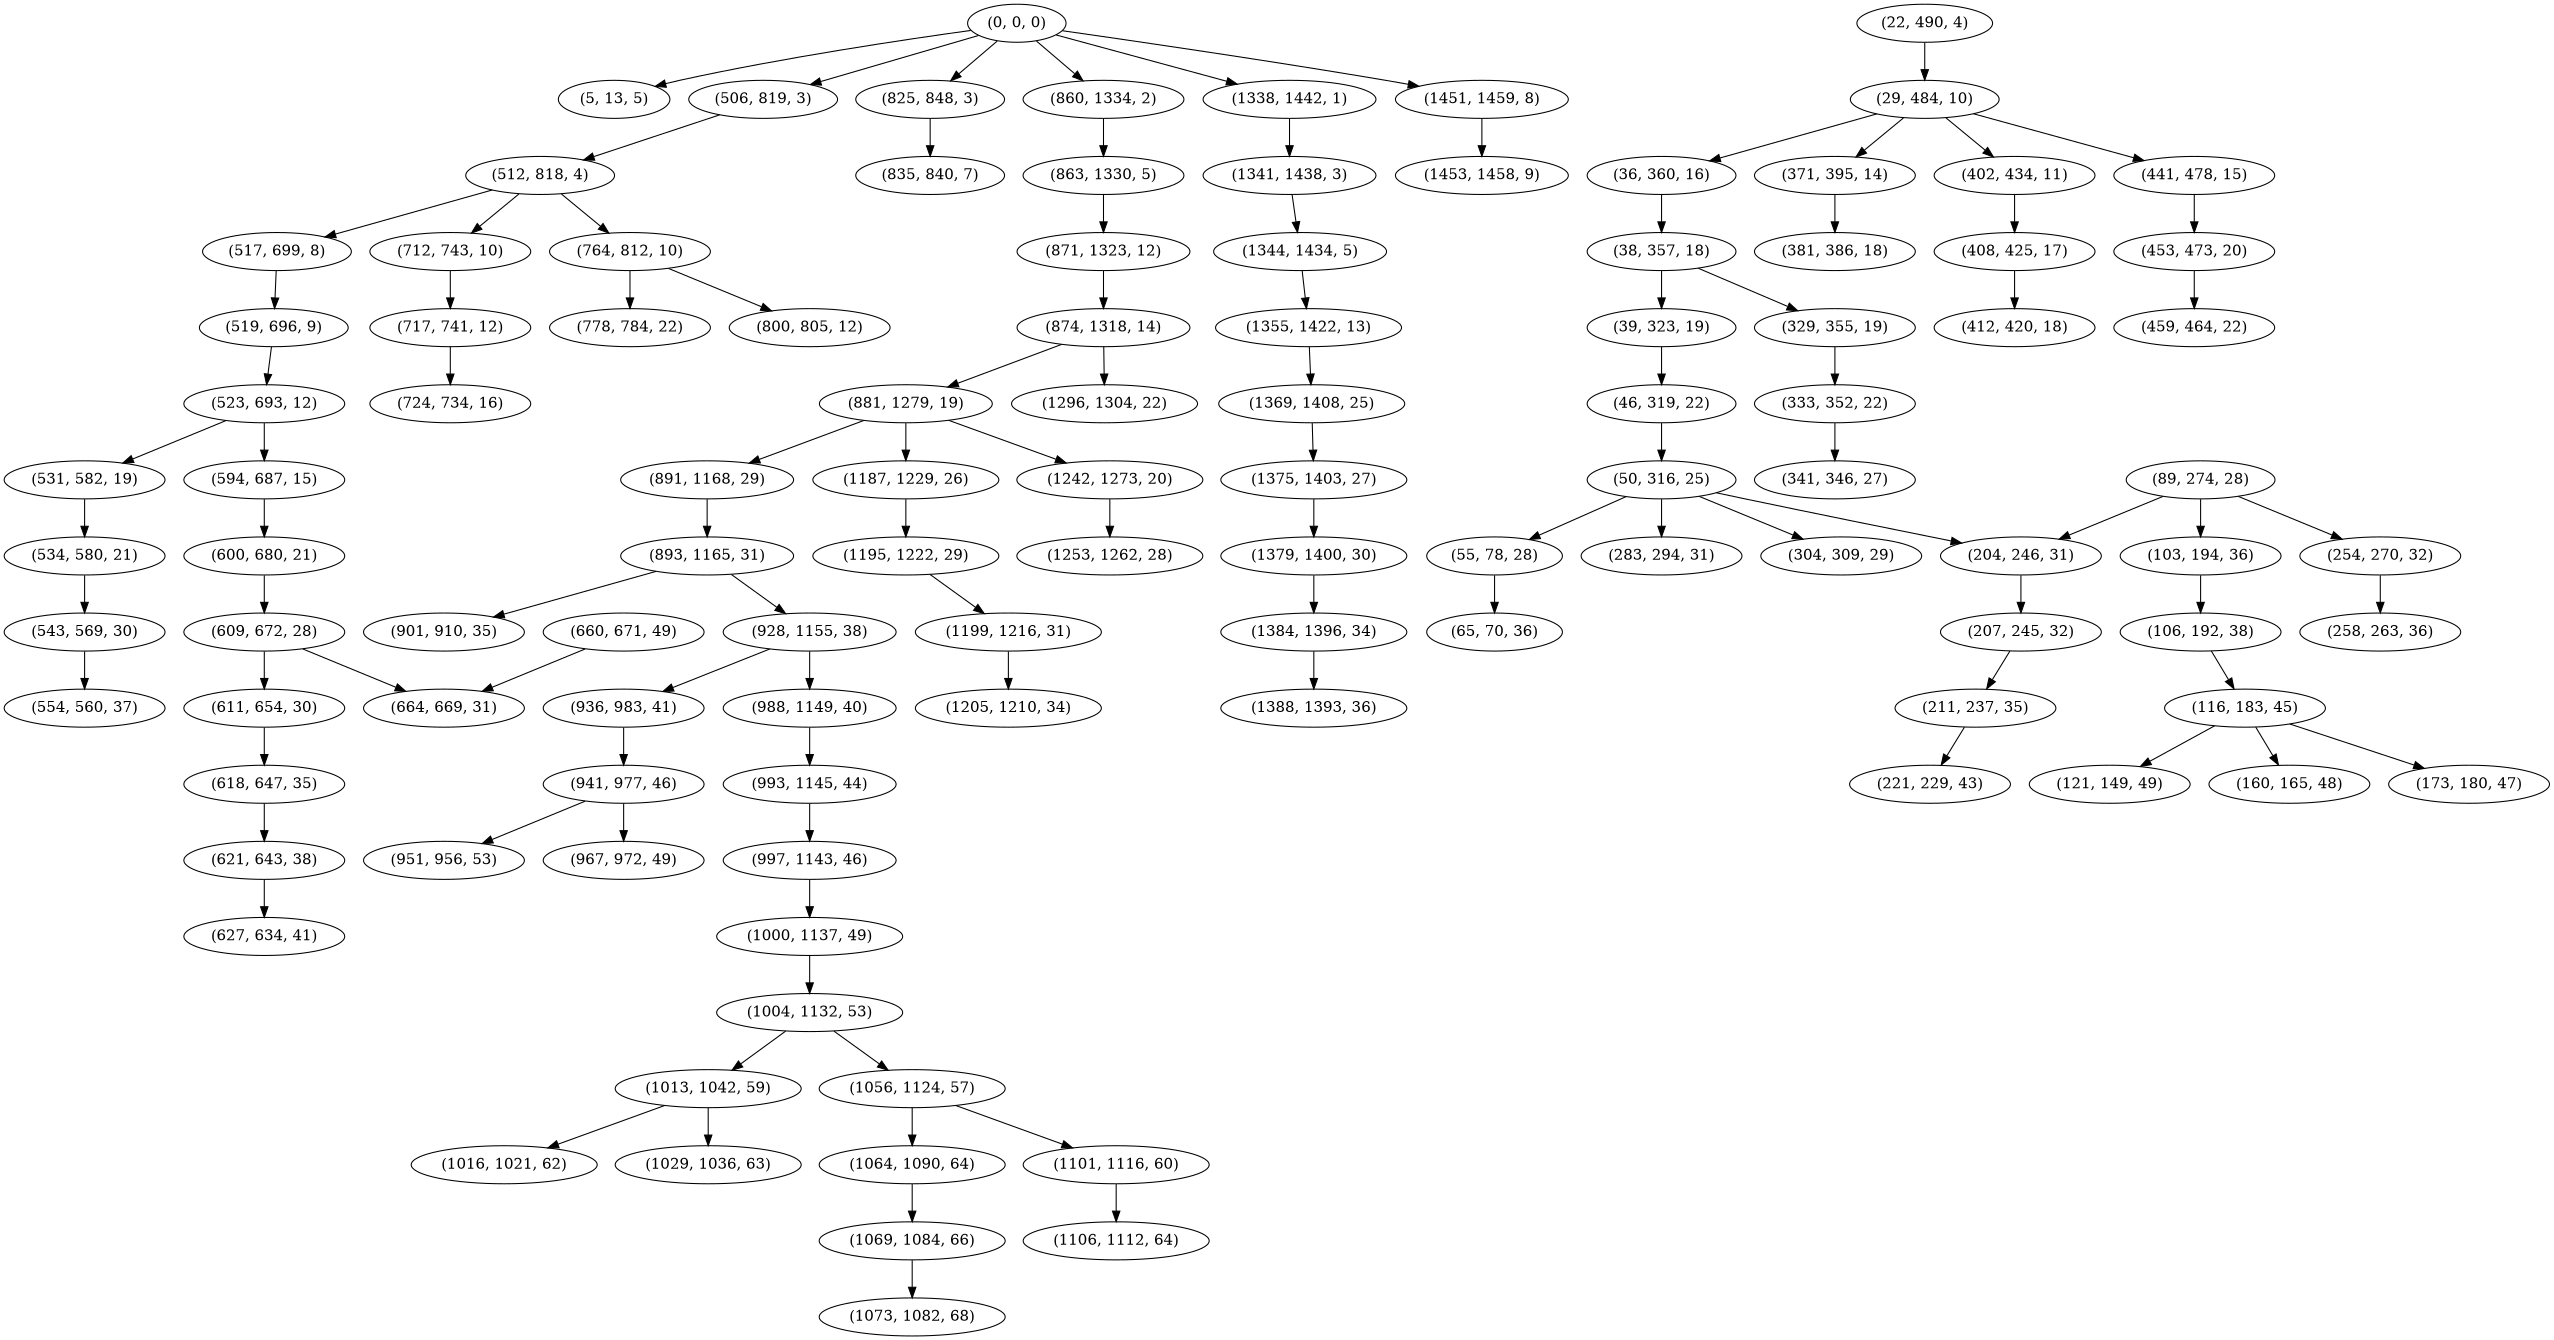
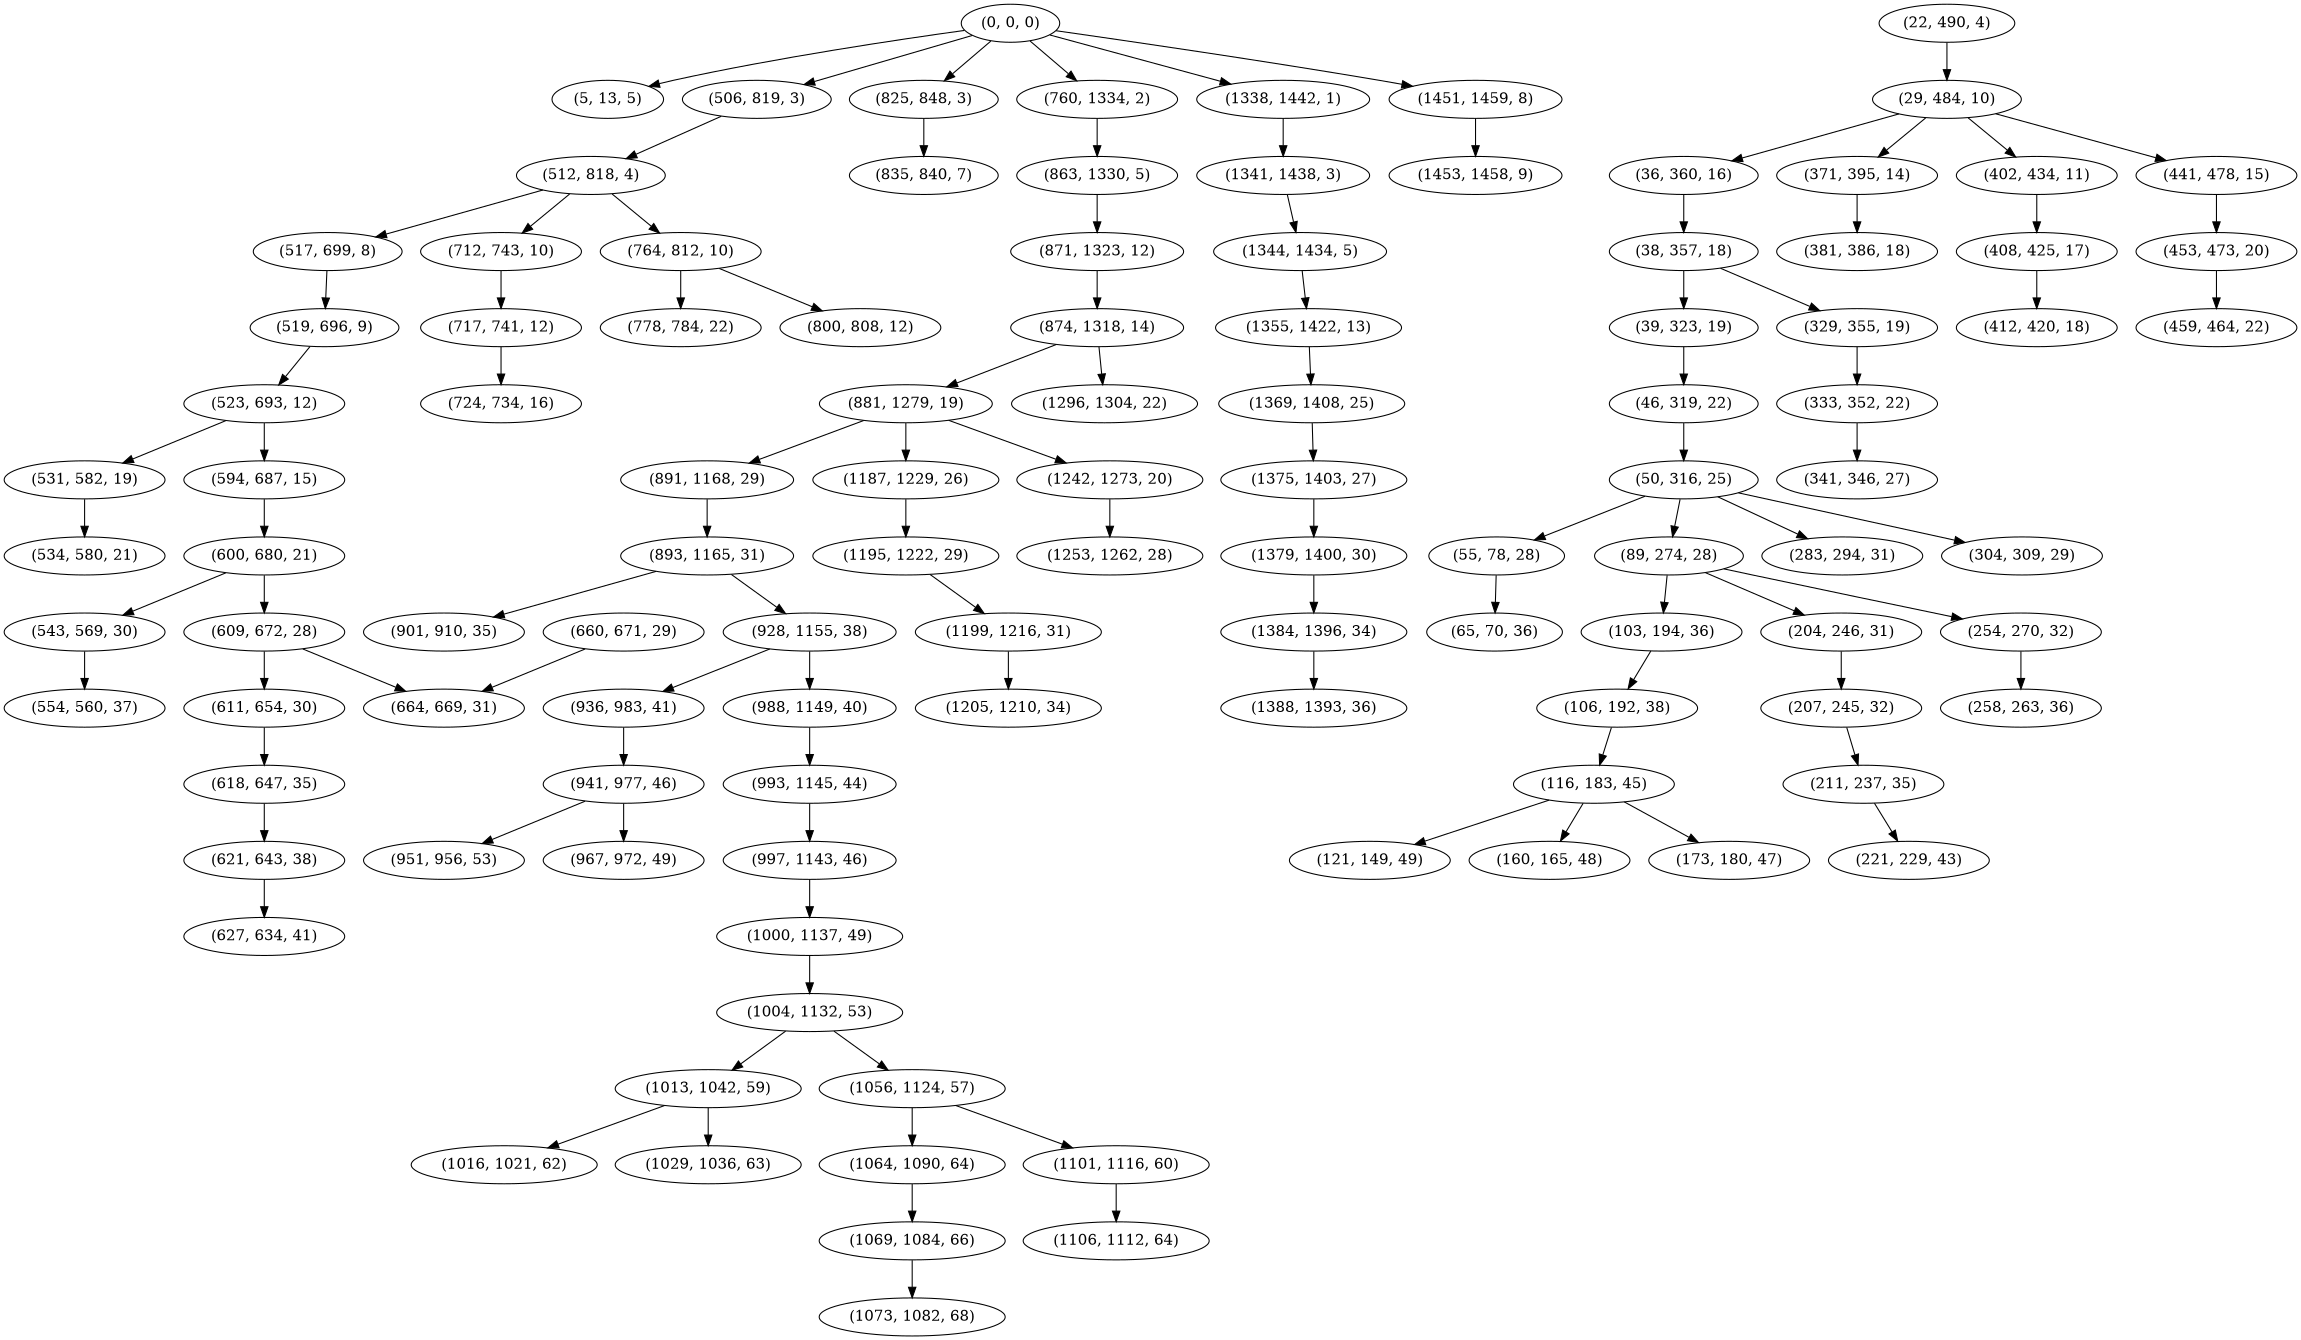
node "(860, 1334, 2)": label "(860, 1334, 2)" -> "(760, 1334, 2)"
node "(800, 805, 12)": label "(800, 805, 12)" -> "(800, 808, 12)"
edge "(50, 316, 25)" -> "(204, 246, 31)": now "(50, 316, 25)" -> "(89, 274, 28)"
edge "(534, 580, 21)" -> "(543, 569, 30)": now "(600, 680, 21)" -> "(543, 569, 30)"
node "(660, 671, 49)": label "(660, 671, 49)" -> "(660, 671, 29)"
